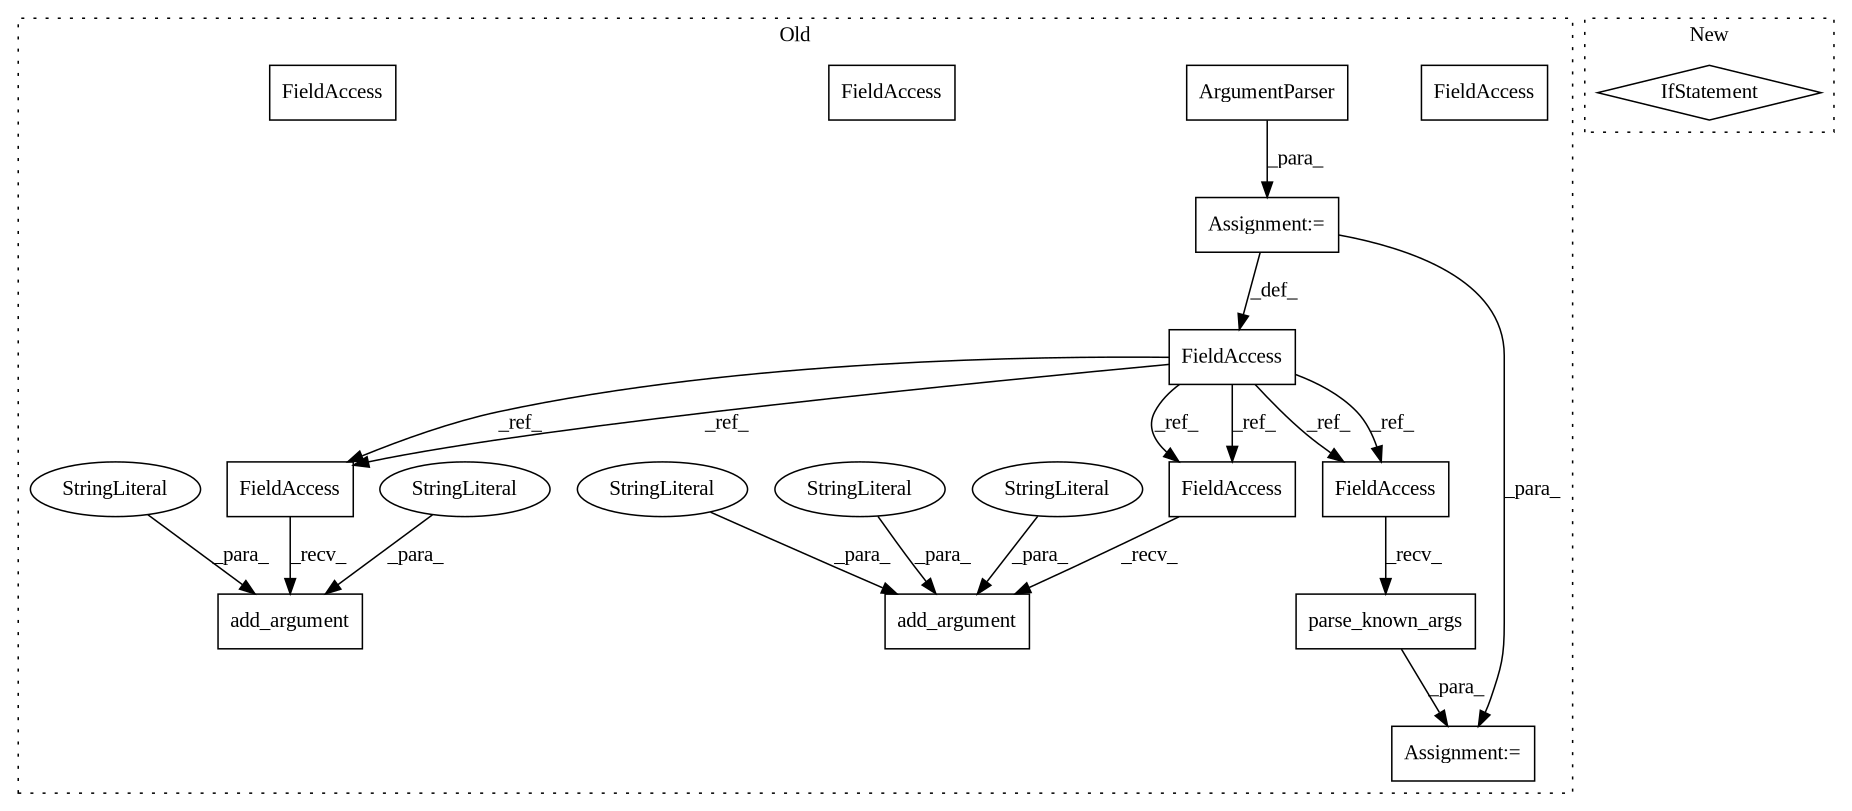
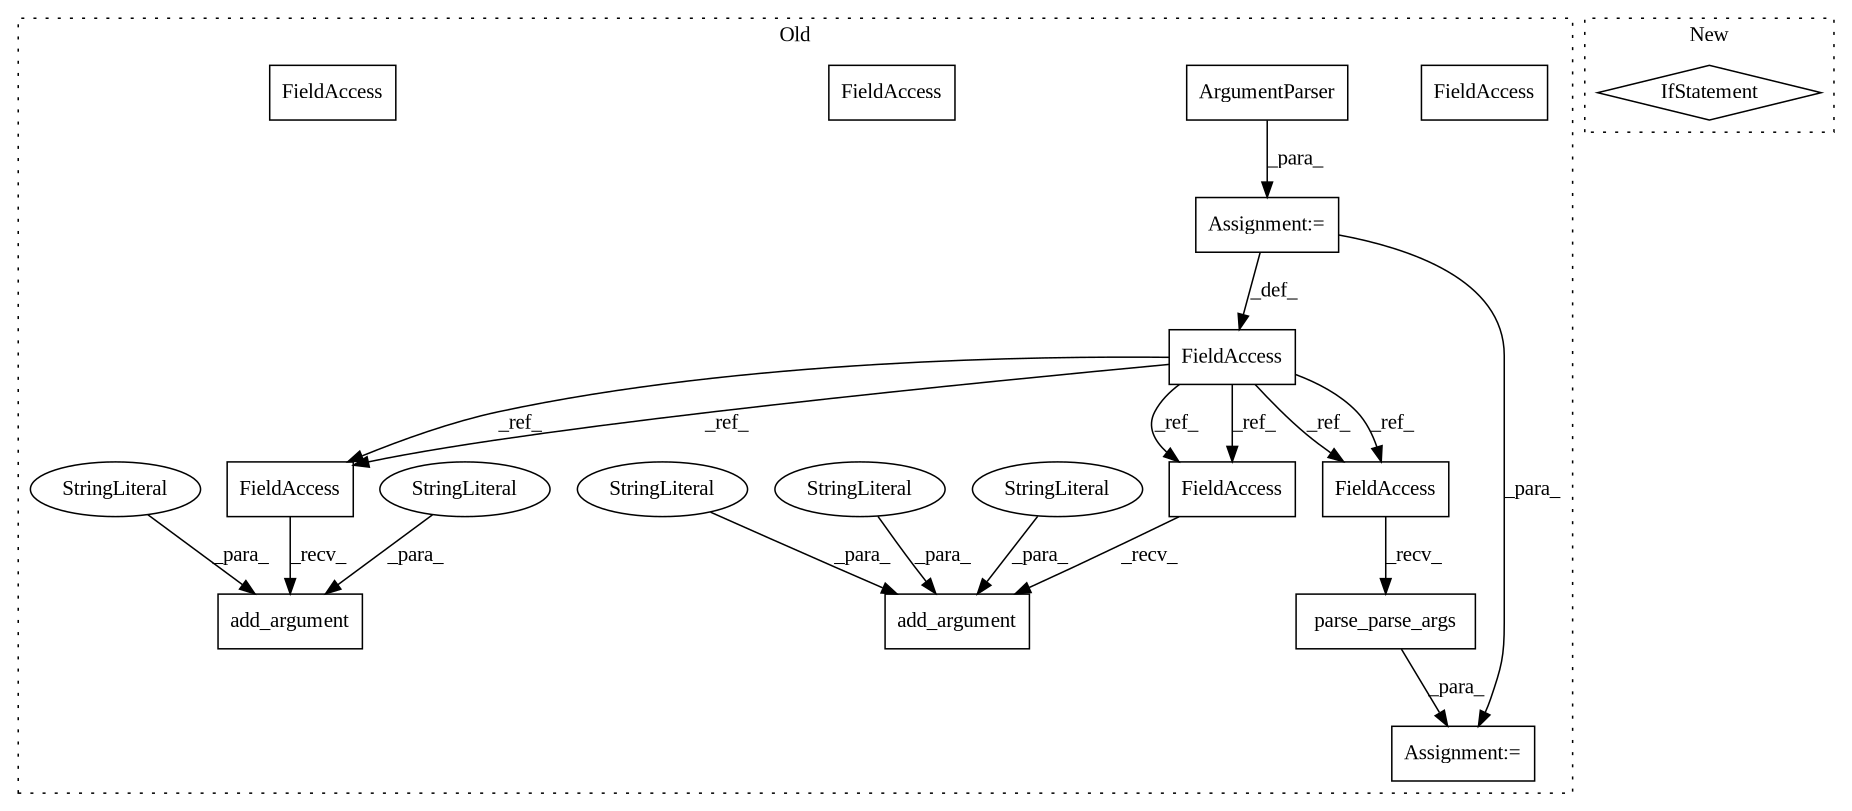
node "parse_known_args": label "parse_known_args" -> "parse_parse_args"
